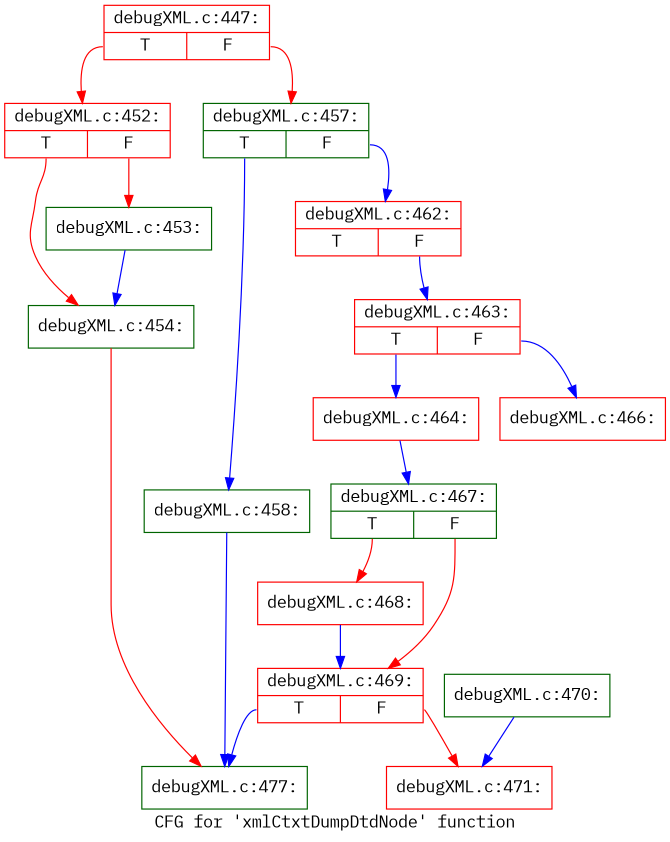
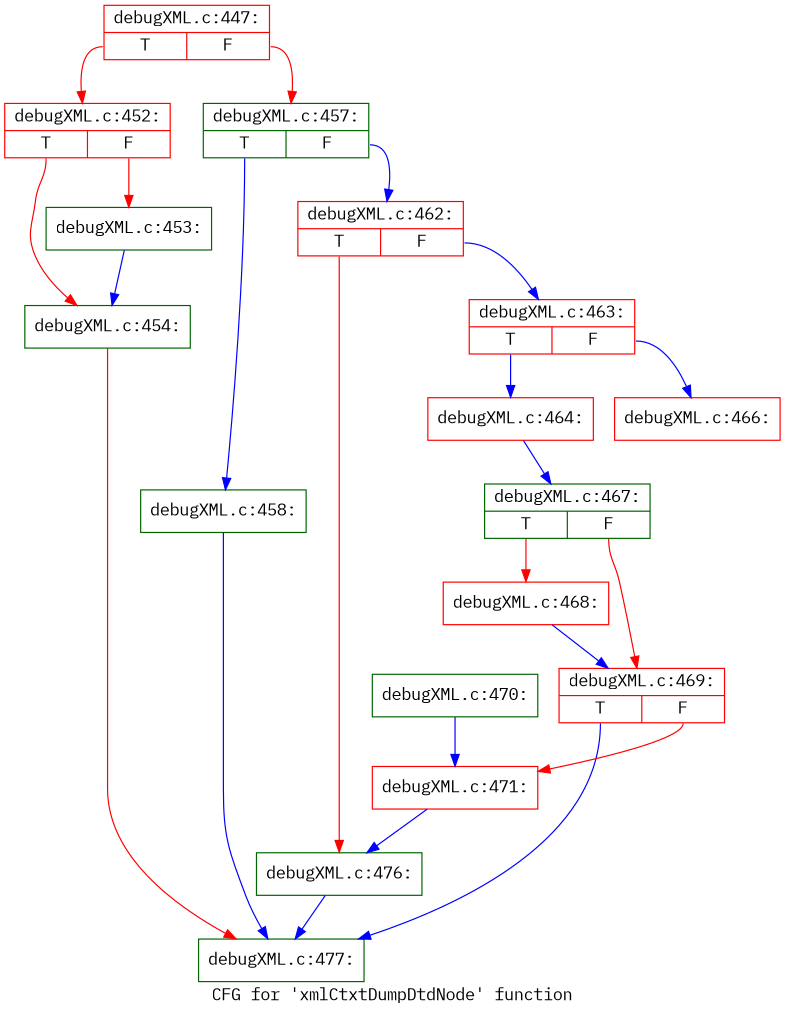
node "debugXML.c:476:": added
